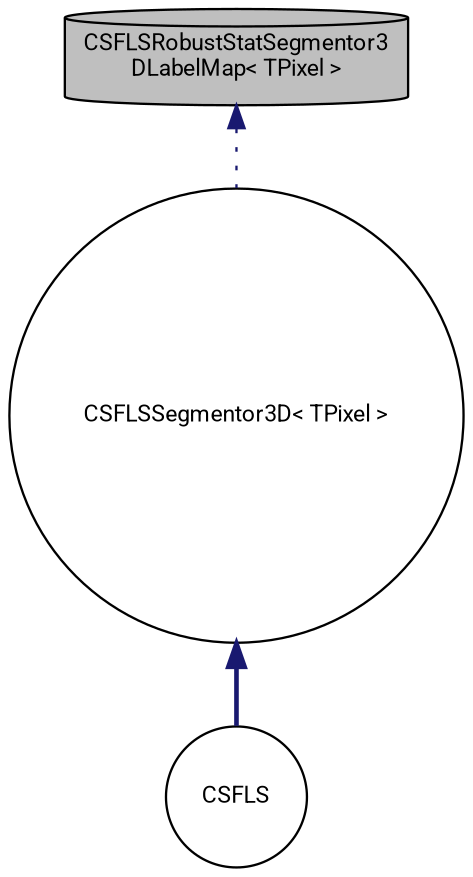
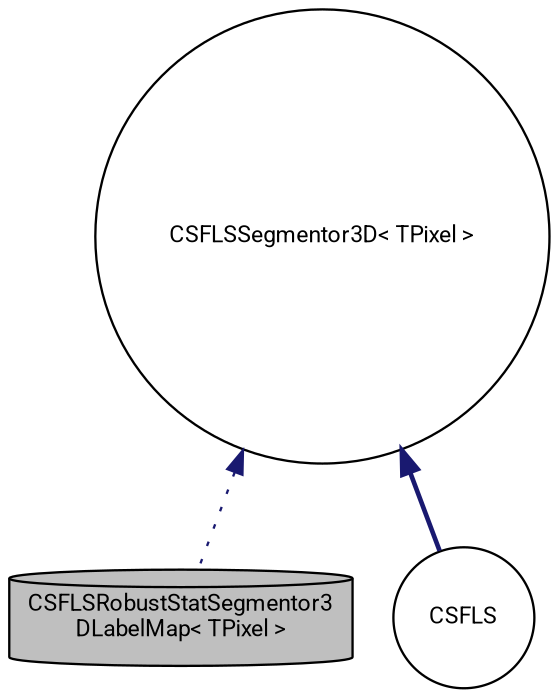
edge "CSFLSSegmentor3D< TPixel >" -> "CSFLSRobustStatSegmentor3 DLabelMap< TPixel >": reversed
